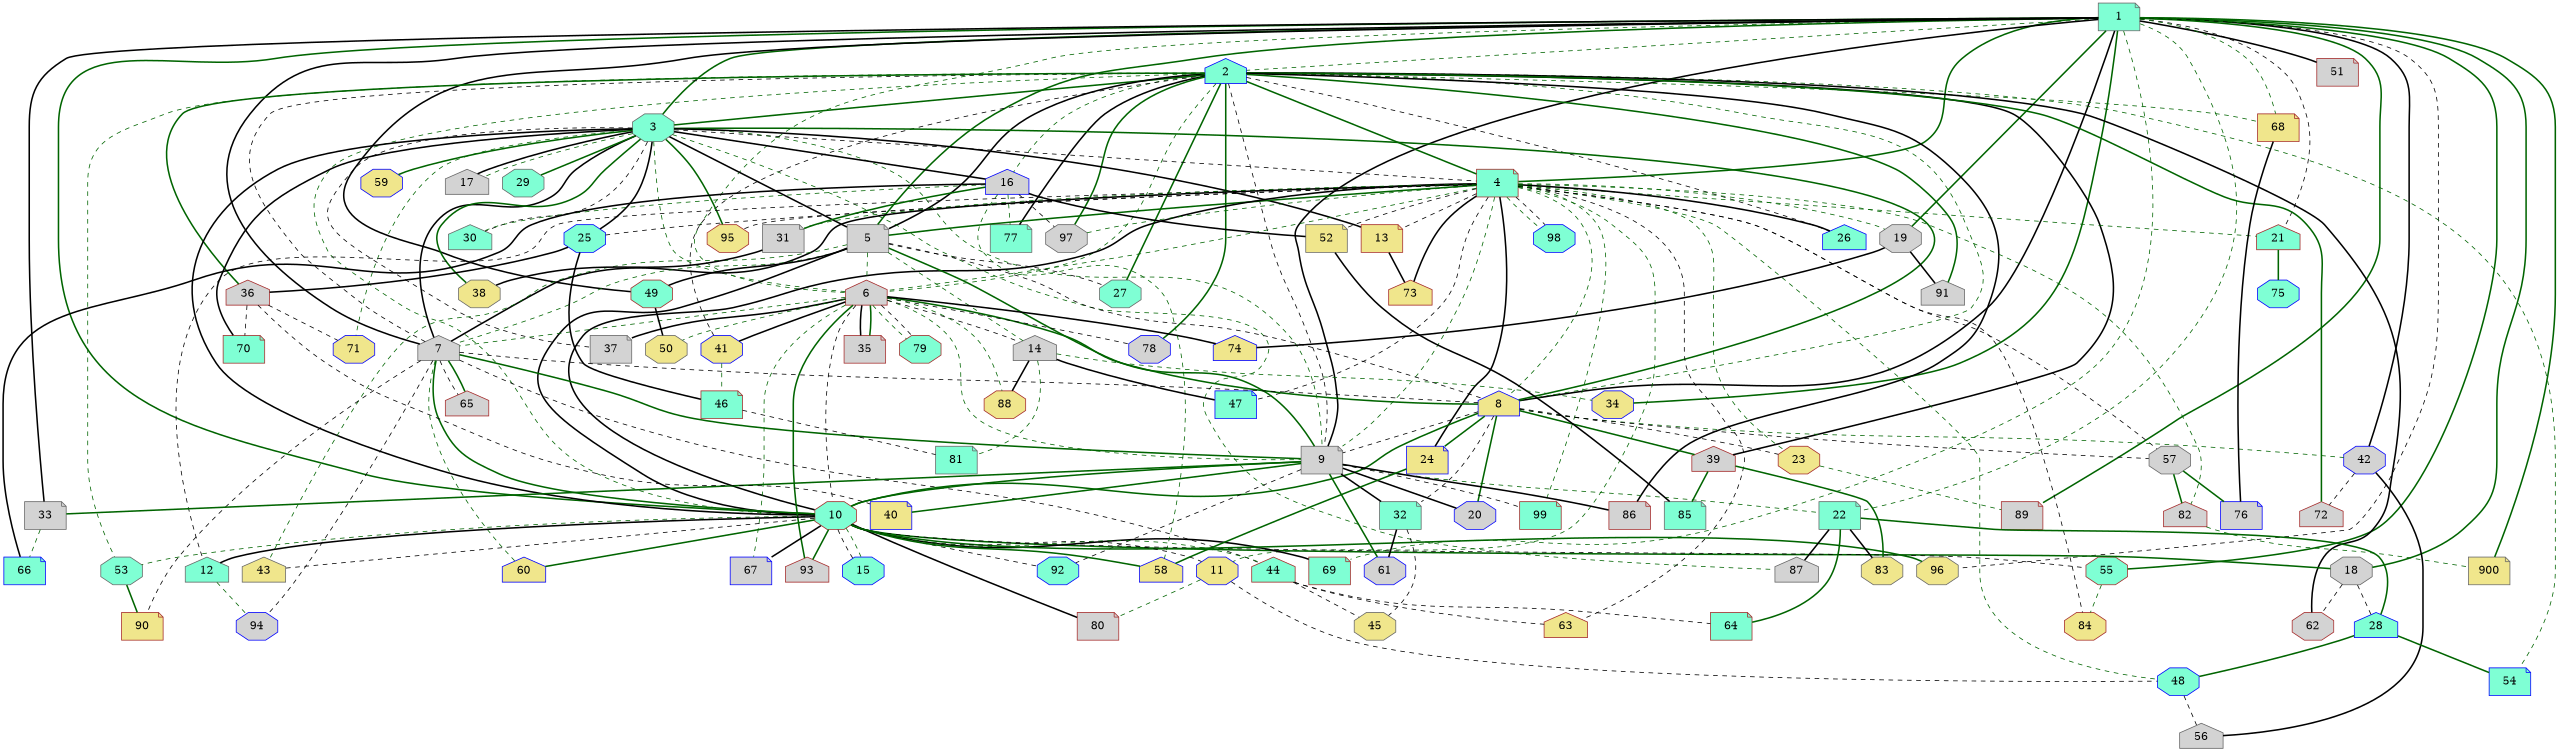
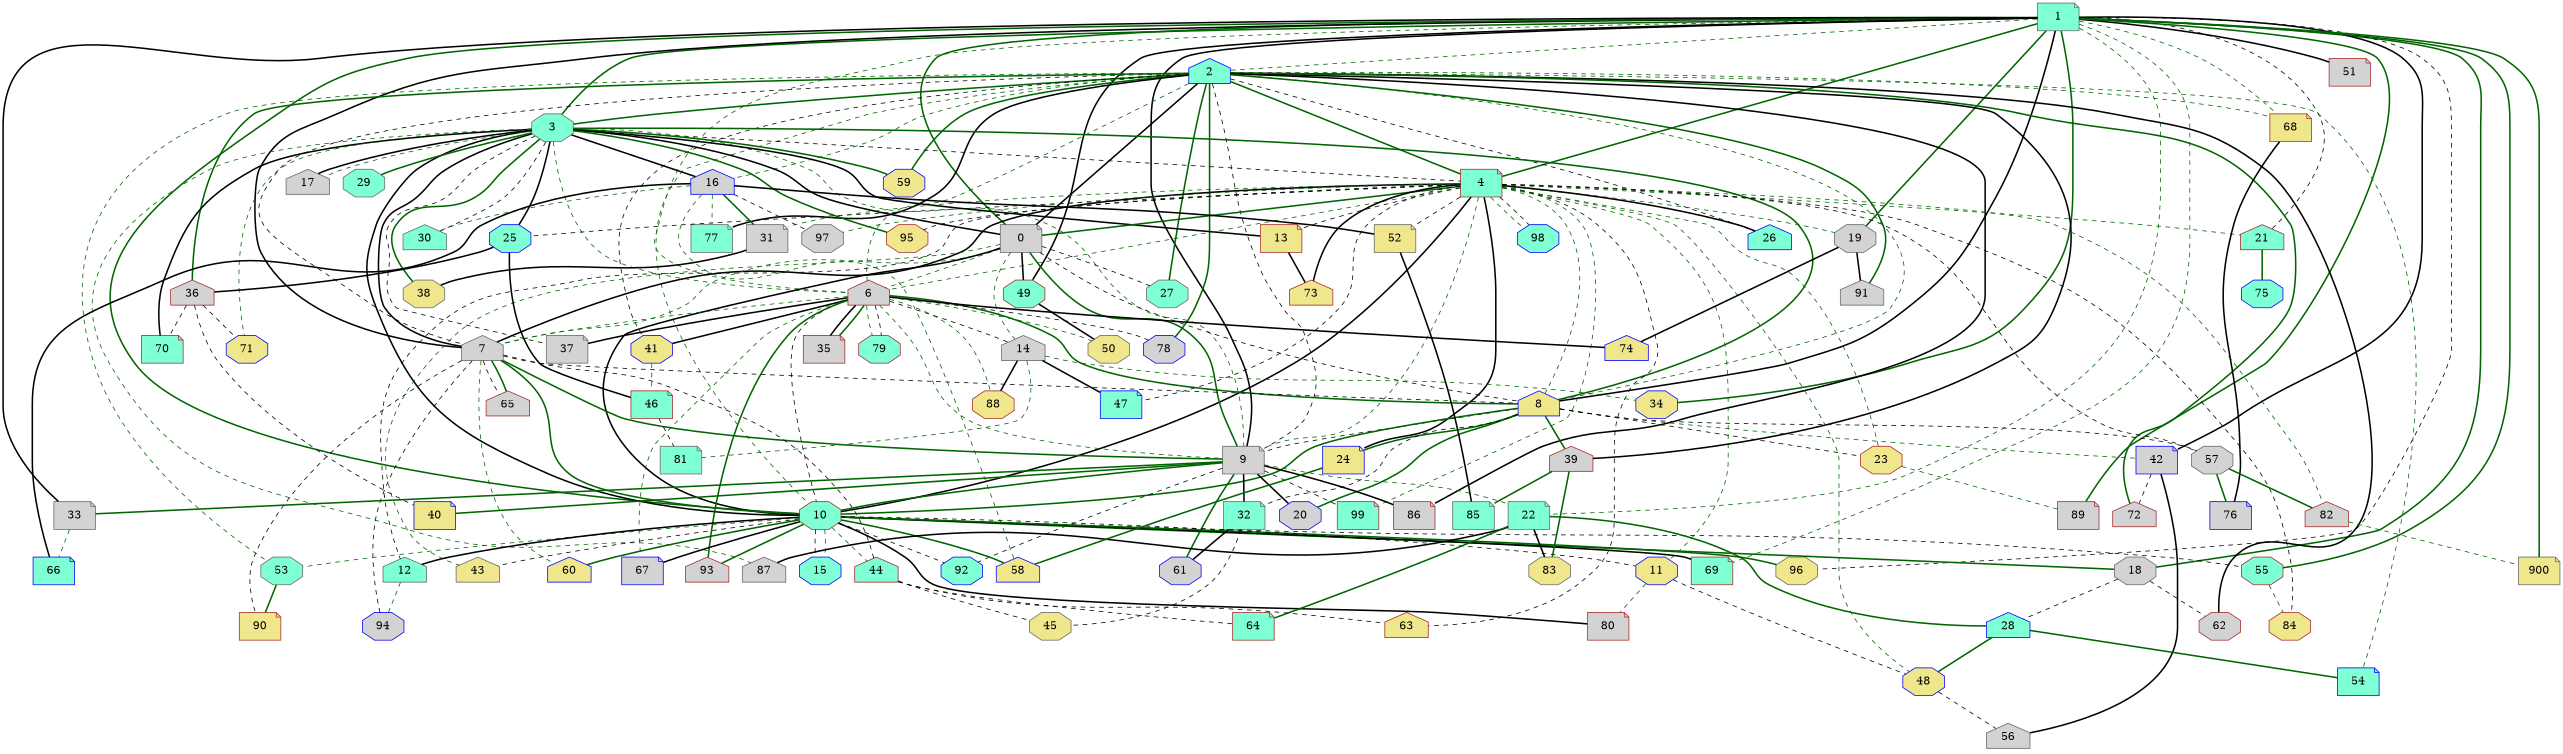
edge "2" -- "97": now "2" -- "59"
node "5": label "5" -> "0"
node "42": shape octagon -> note
node "48": fillcolor aquamarine -> khaki
